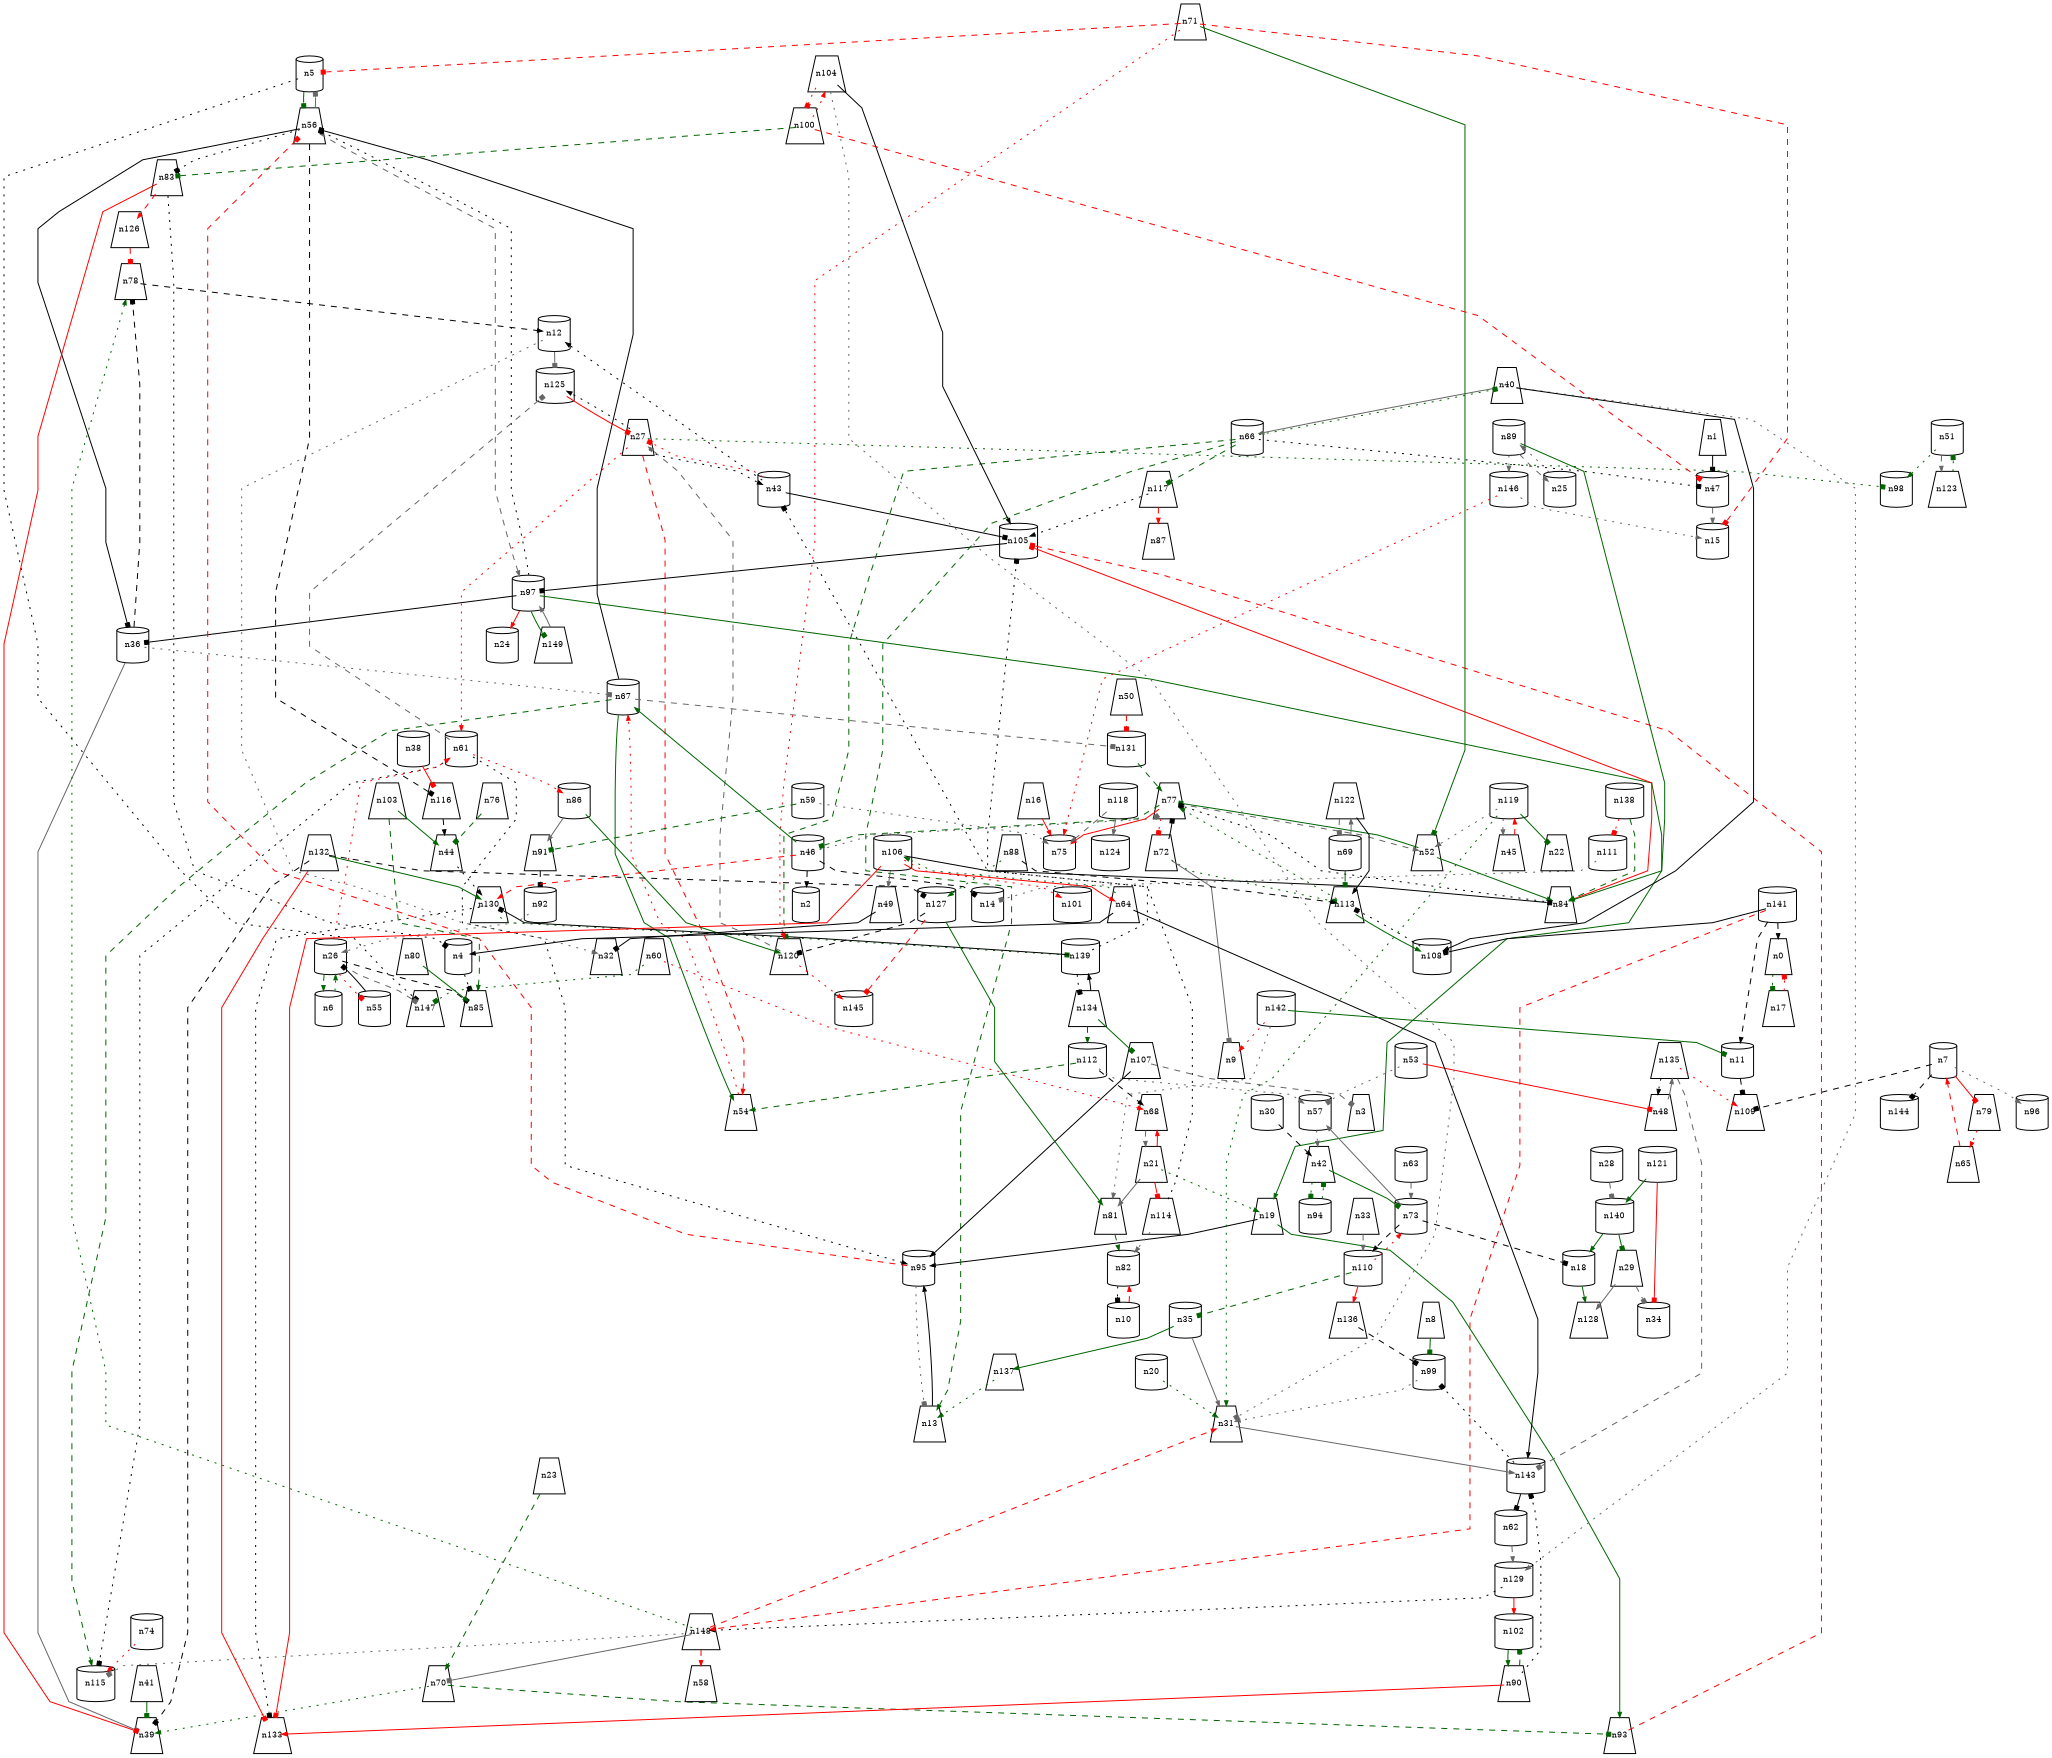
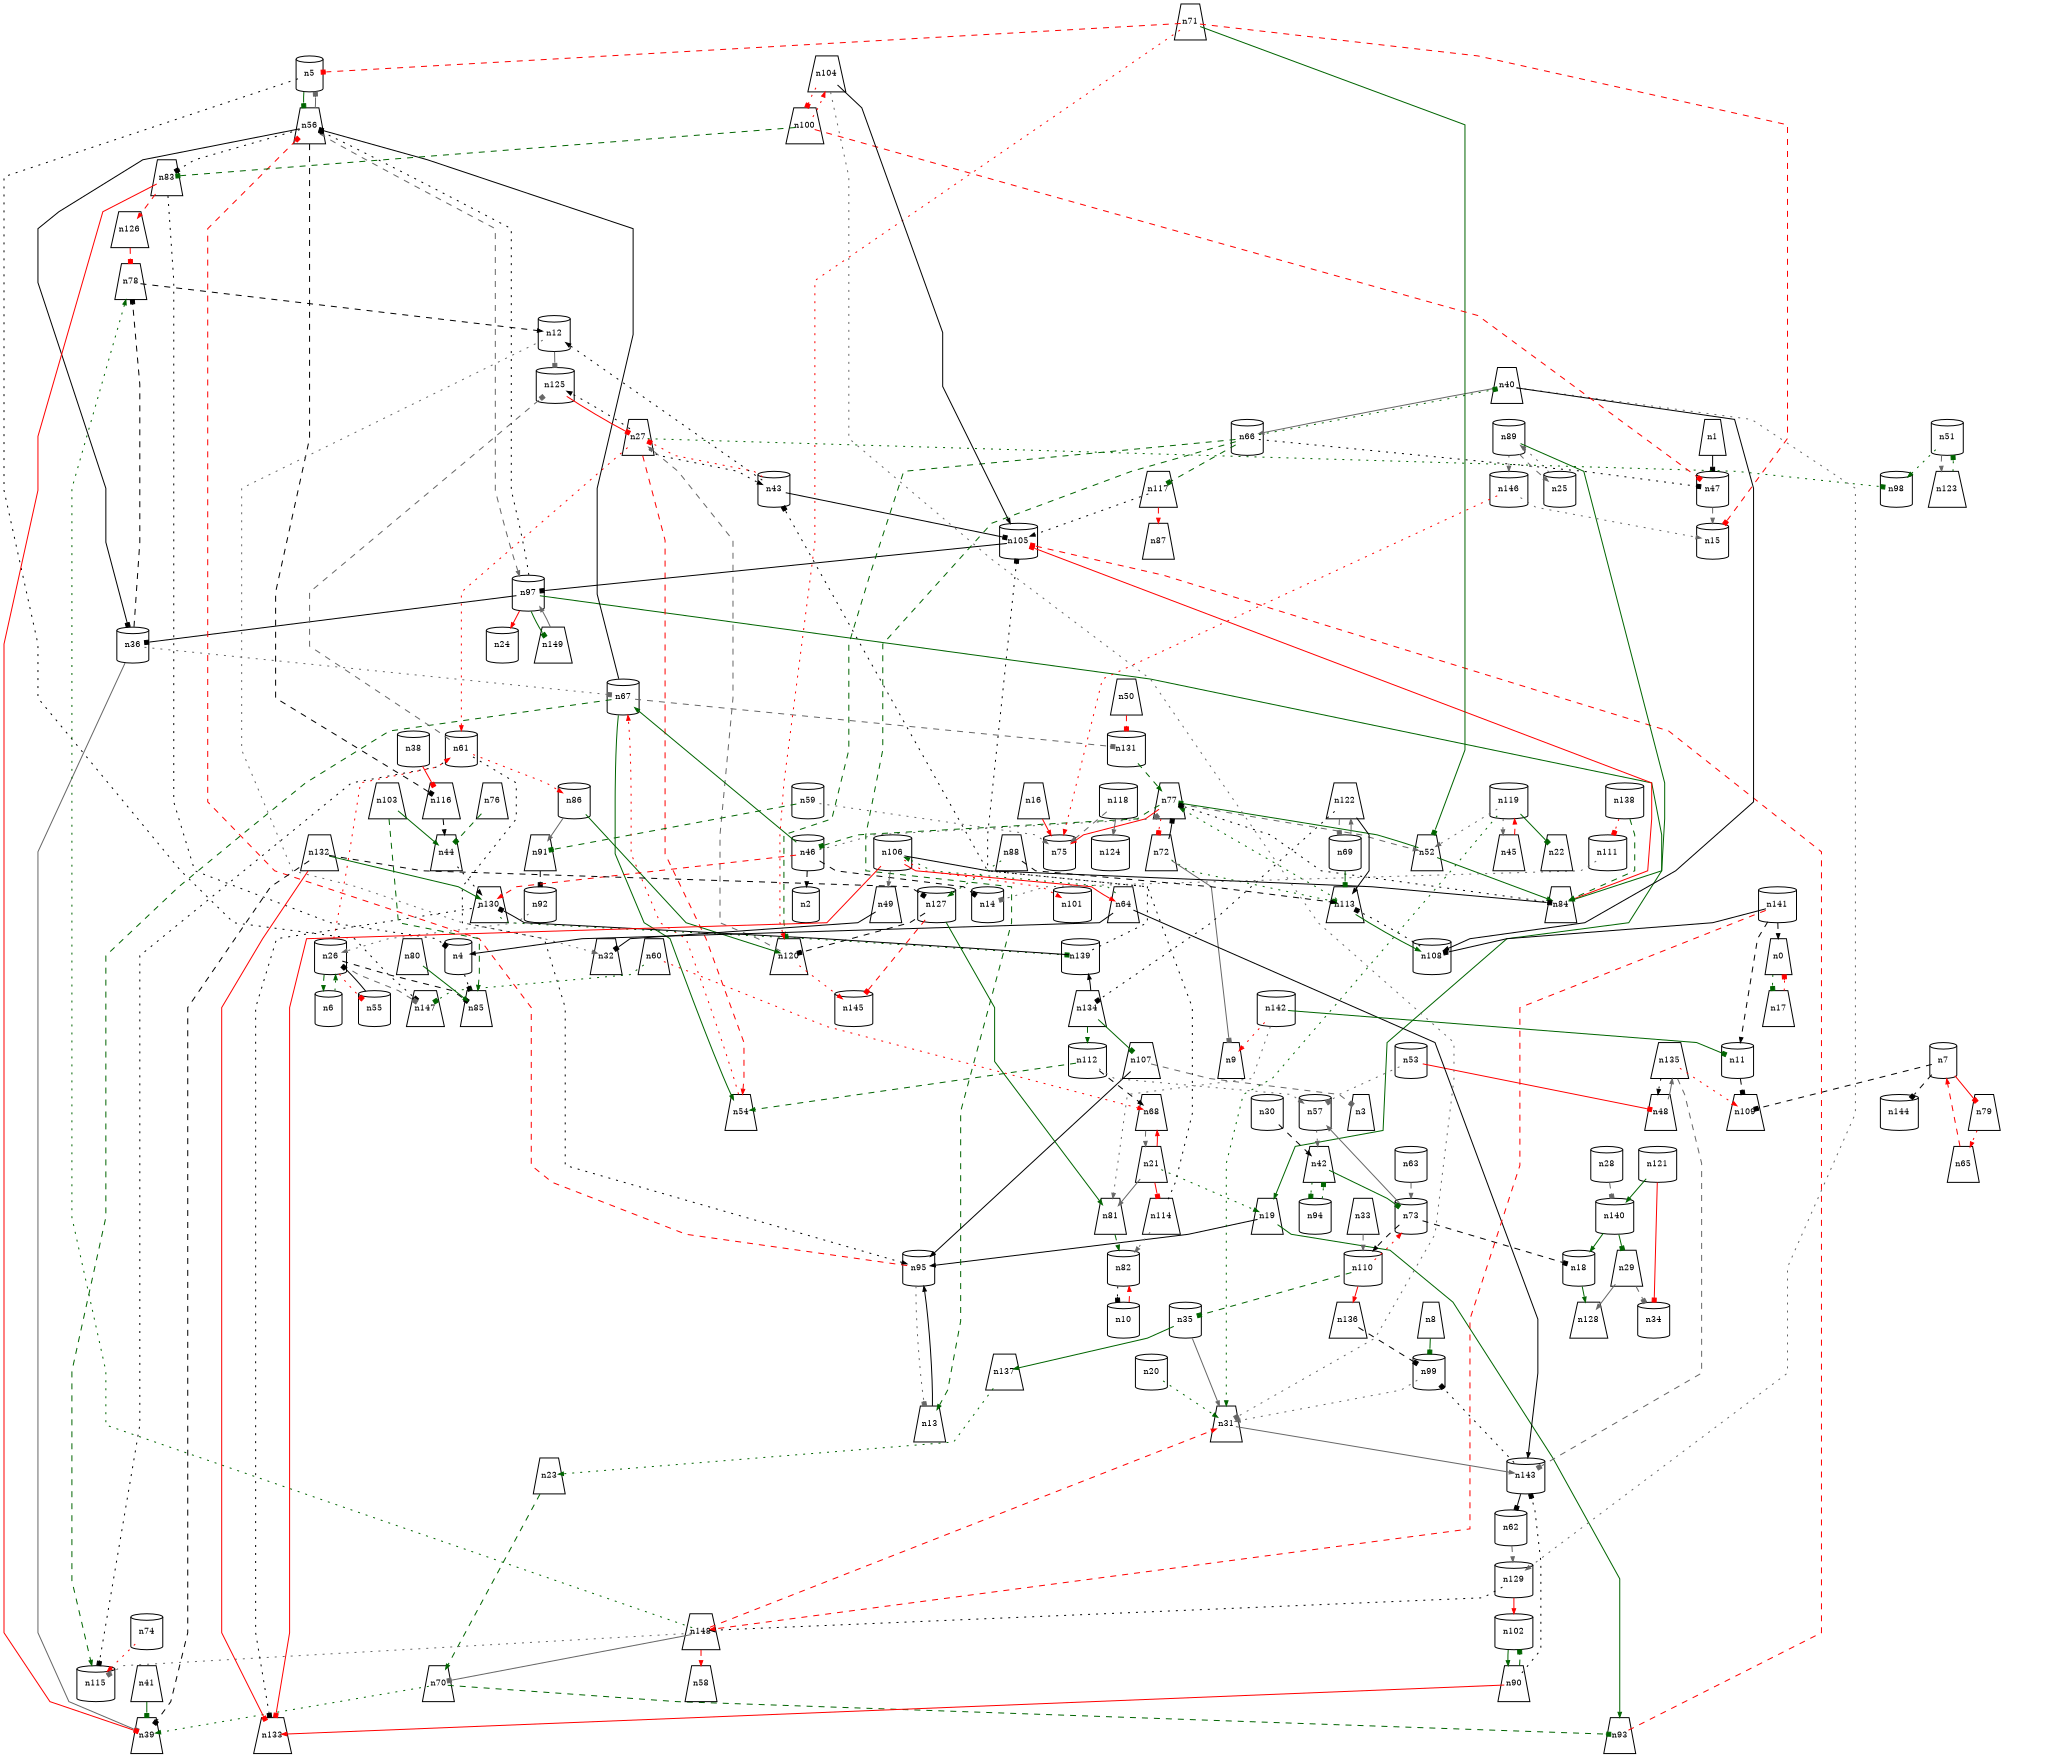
edge "n139" -> "n134": now "n122" -> "n134"
node "n96": removed
edge "n137" -> "n13": now "n137" -> "n23"
